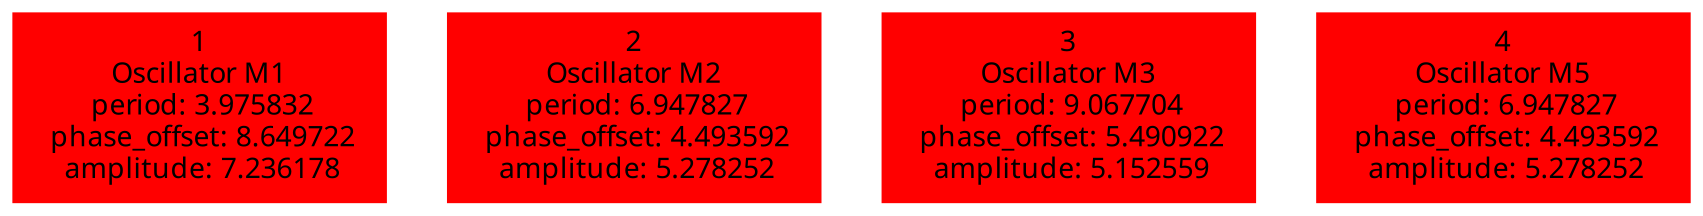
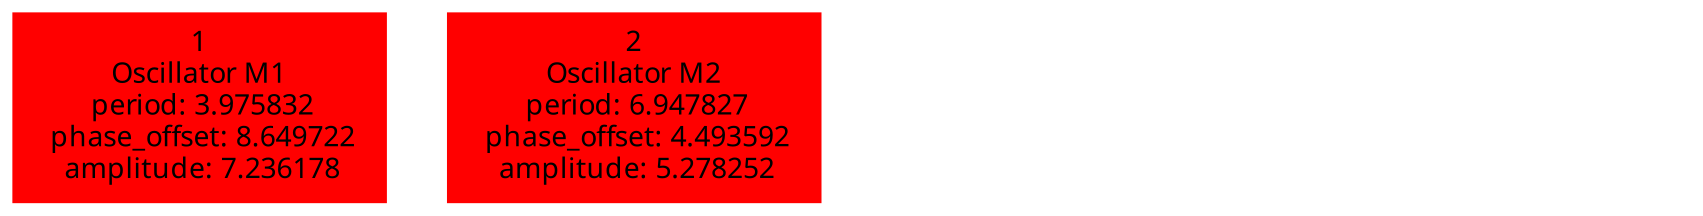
node "3": removed
node "4": removed
